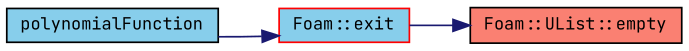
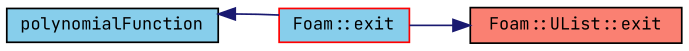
node "Foam::UList::empty": label "Foam::UList::empty" -> "Foam::UList::exit"
edge "polynomialFunction" -> "Foam::exit": reversed
